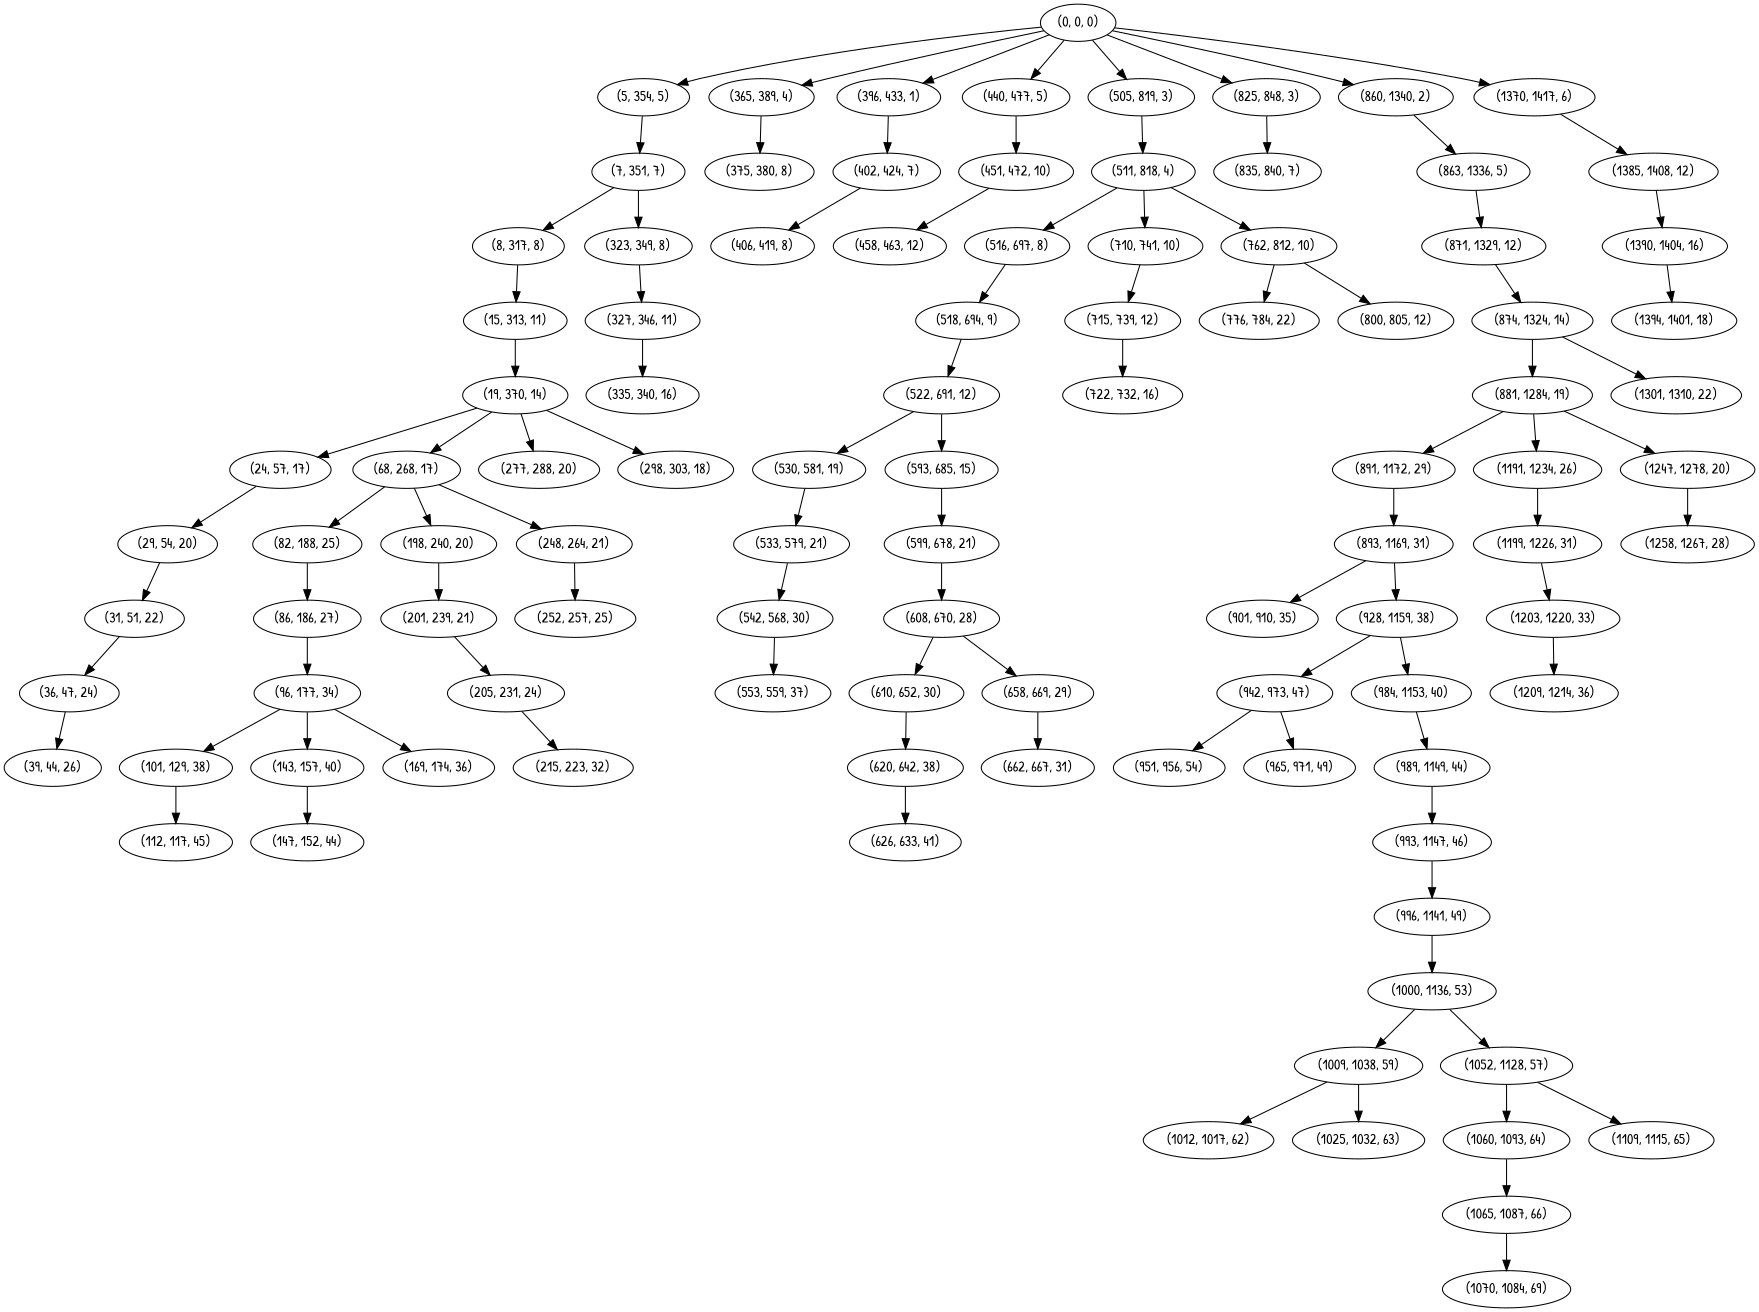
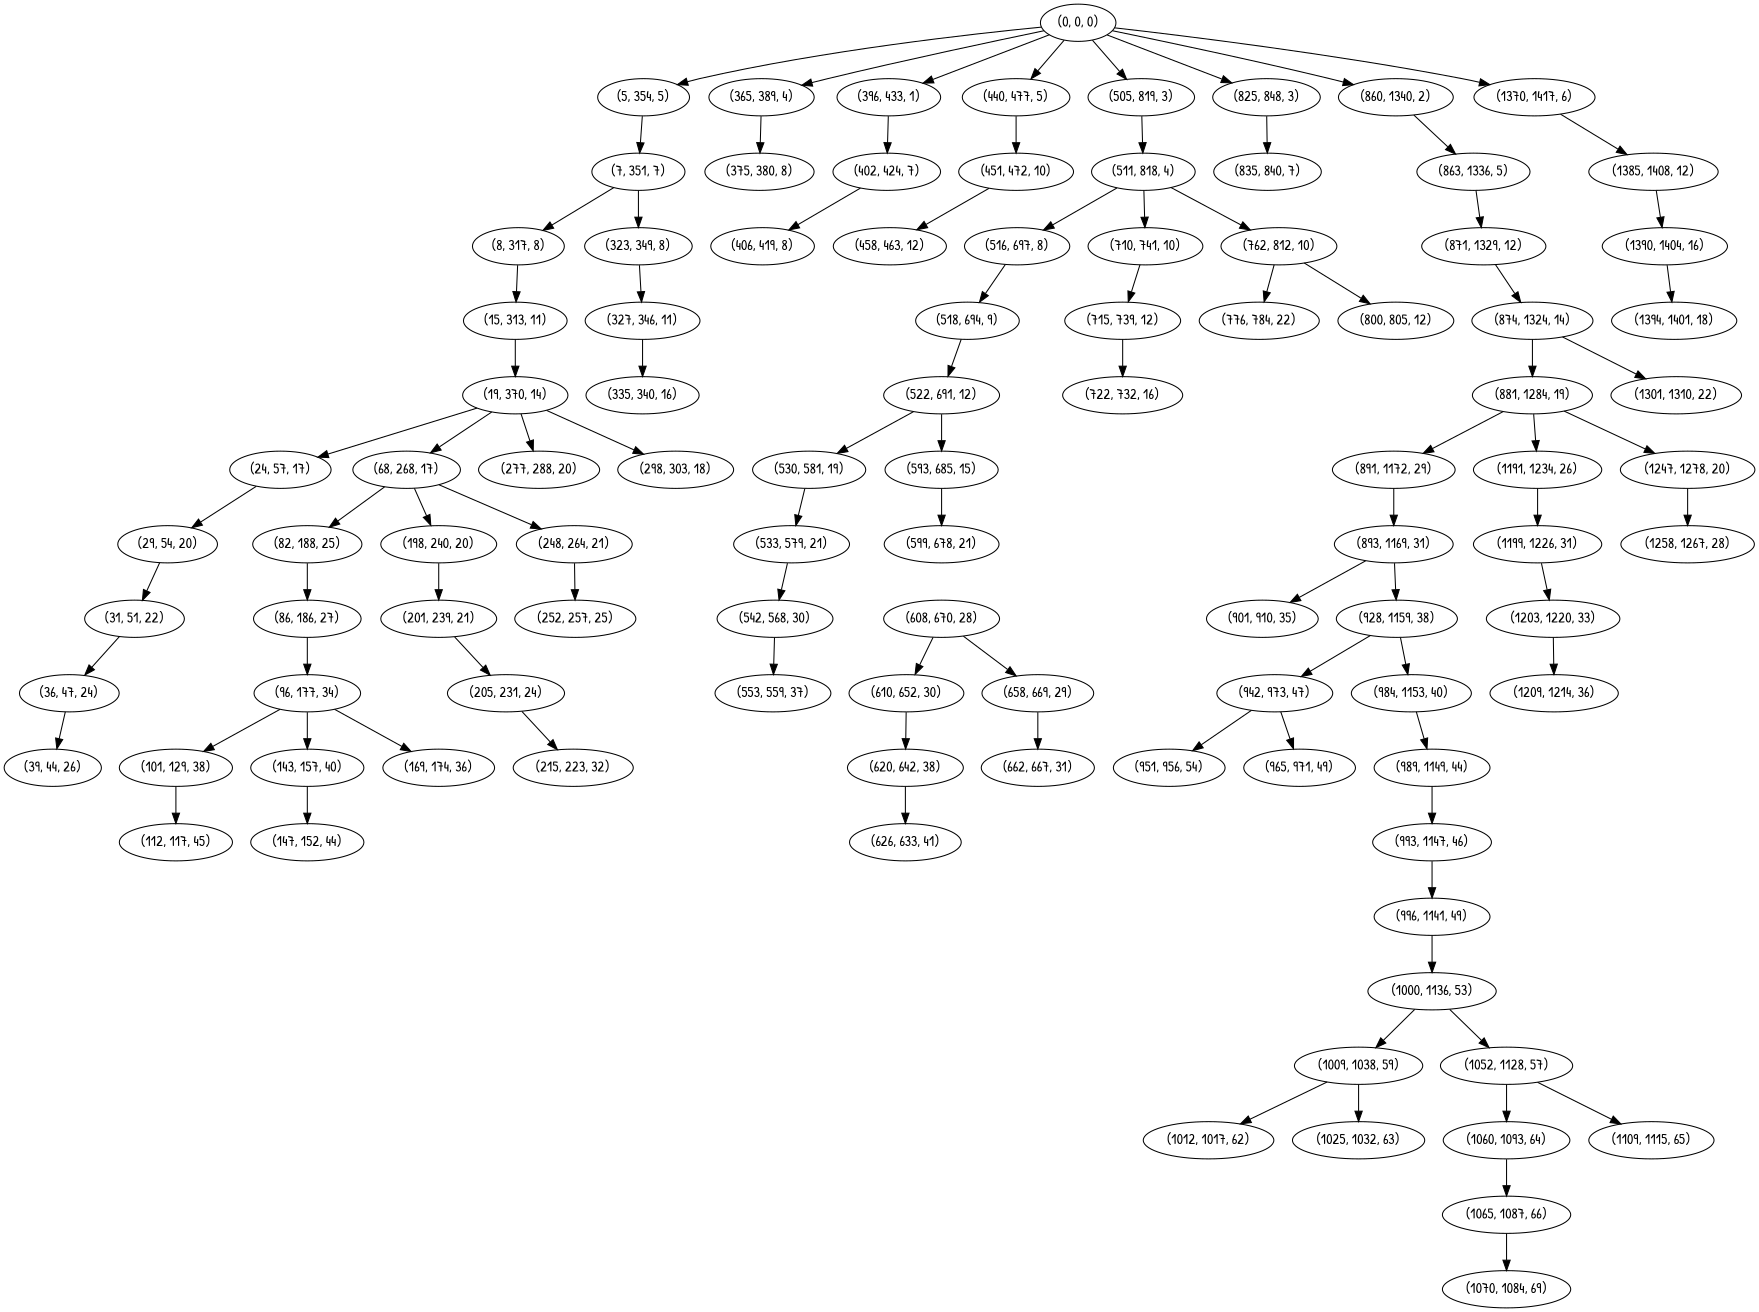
edge "(599, 678, 21)" -> "(608, 670, 28)": removed
